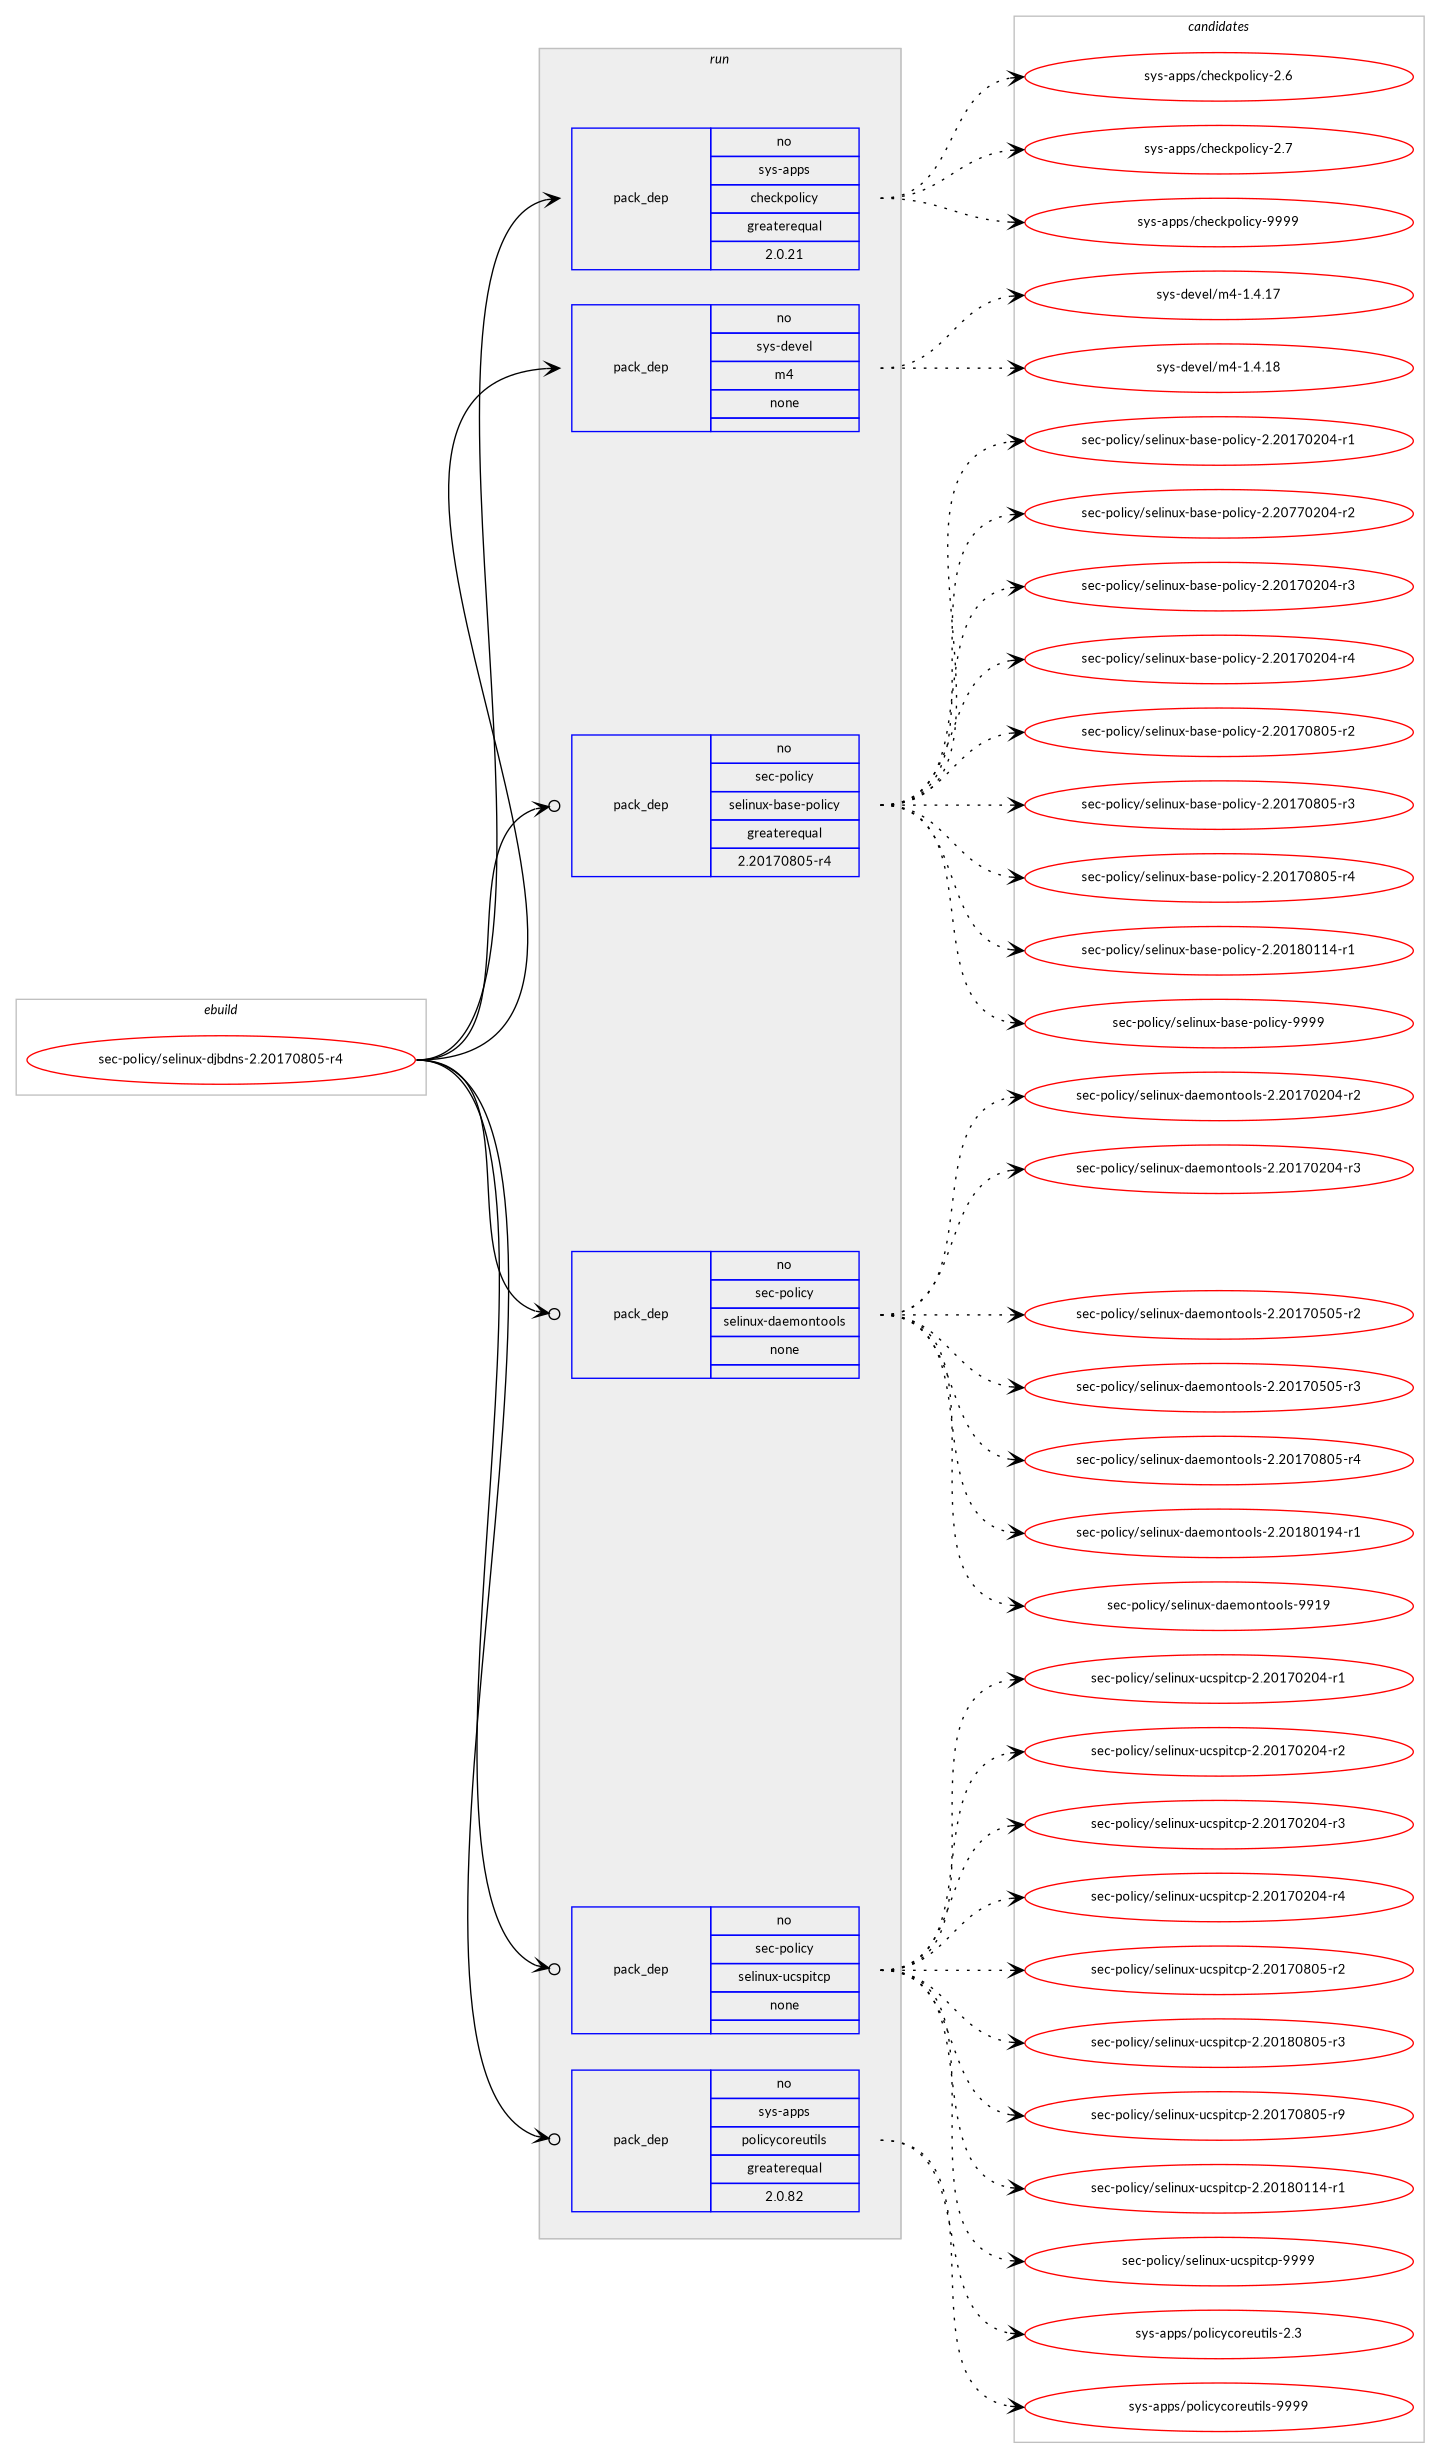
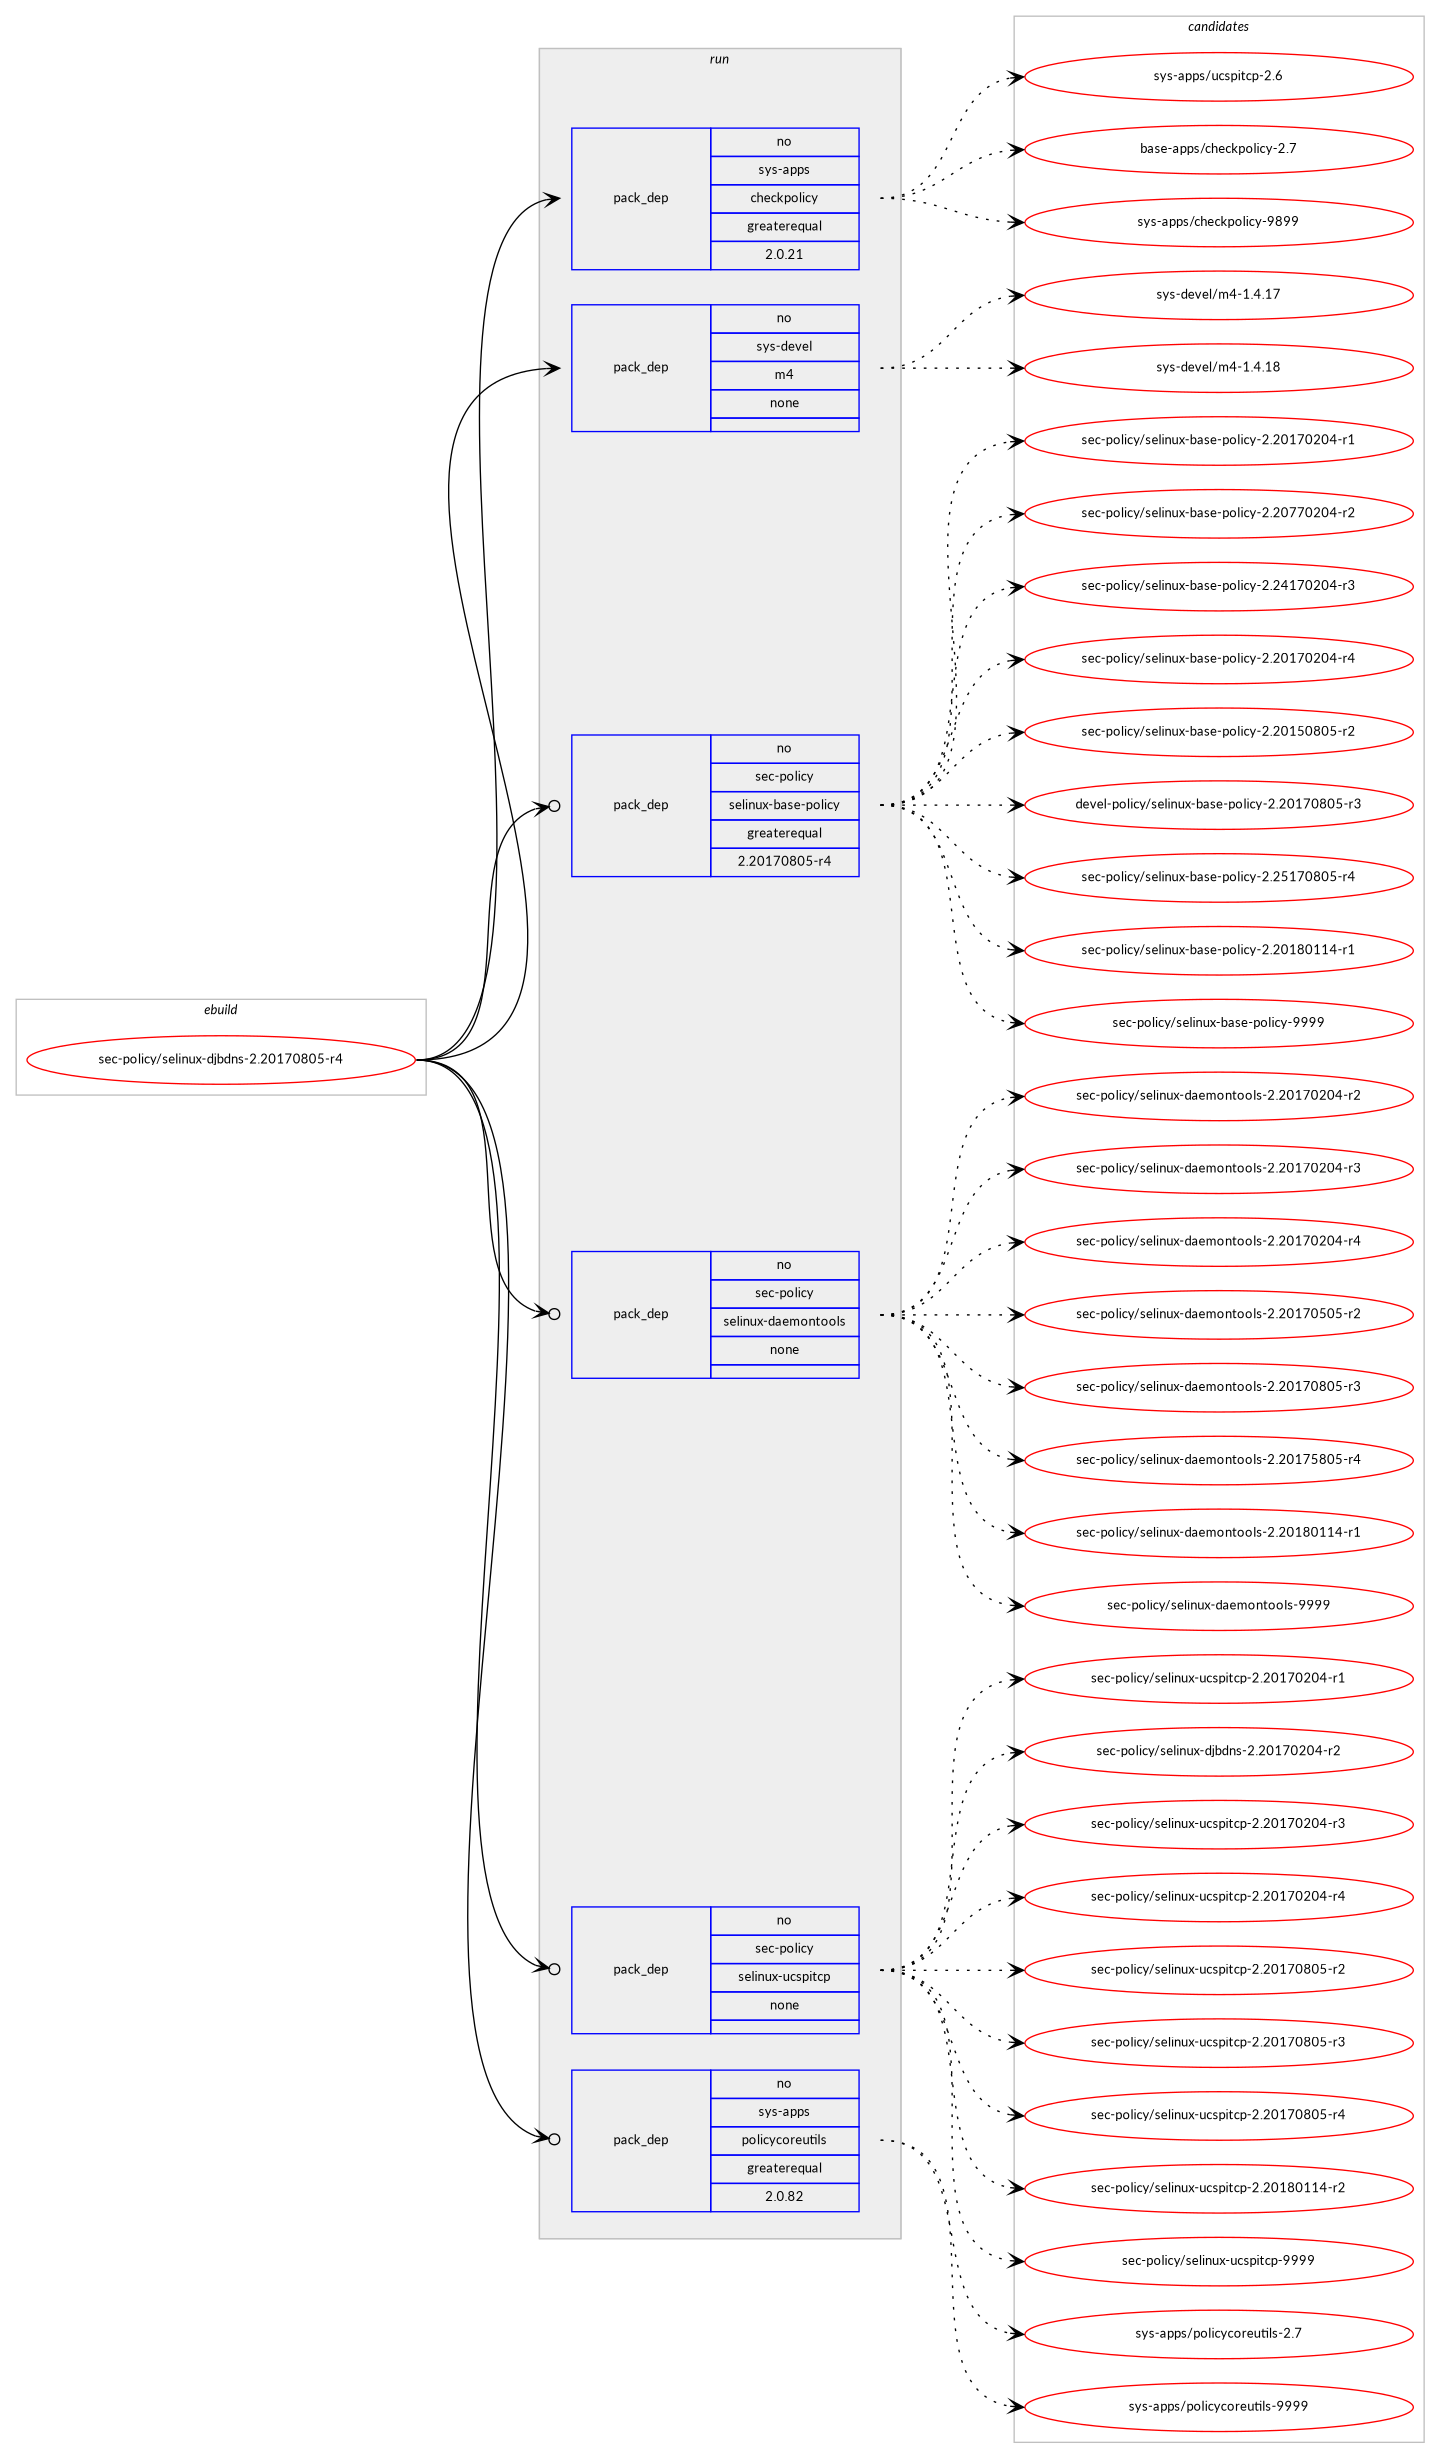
node "sys-apps/checkpolicy-2.6": label "sys-apps/checkpolicy-2.6" -> "sys-apps/ucspitcp-2.6"
node "sys-apps/checkpolicy-2.7": label "sys-apps/checkpolicy-2.7" -> "base-apps/checkpolicy-2.7"
node "sys-apps/checkpolicy-9999": label "sys-apps/checkpolicy-9999" -> "sys-apps/checkpolicy-9899"
node "sec-policy/selinux-base-policy-2.20170204-r3": label "sec-policy/selinux-base-policy-2.20170204-r3" -> "sec-policy/selinux-base-policy-2.24170204-r3"
node "sec-policy/selinux-base-policy-2.20170805-r2": label "sec-policy/selinux-base-policy-2.20170805-r2" -> "sec-policy/selinux-base-policy-2.20150805-r2"
node "sec-policy/selinux-base-policy-2.20170805-r3": label "sec-policy/selinux-base-policy-2.20170805-r3" -> "devel-policy/selinux-base-policy-2.20170805-r3"
node "sec-policy/selinux-base-policy-2.20170805-r4": label "sec-policy/selinux-base-policy-2.20170805-r4" -> "sec-policy/selinux-base-policy-2.25170805-r4"
node "sec-policy/selinux-daemontools-2.20170204-r4": added
node "sec-policy/selinux-daemontools-2.20170505-r3": label "sec-policy/selinux-daemontools-2.20170505-r3" -> "sec-policy/selinux-daemontools-2.20170805-r3"
node "sec-policy/selinux-daemontools-2.20170805-r4": label "sec-policy/selinux-daemontools-2.20170805-r4" -> "sec-policy/selinux-daemontools-2.20175805-r4"
node "sec-policy/selinux-daemontools-2.20180194-r1": label "sec-policy/selinux-daemontools-2.20180194-r1" -> "sec-policy/selinux-daemontools-2.20180114-r1"
node "sec-policy/selinux-daemontools-9919": label "sec-policy/selinux-daemontools-9919" -> "sec-policy/selinux-daemontools-9999"
node "sec-policy/selinux-ucspitcp-2.20170204-r2": label "sec-policy/selinux-ucspitcp-2.20170204-r2" -> "sec-policy/selinux-djbdns-2.20170204-r2"
node "sec-policy/selinux-ucspitcp-2.20180805-r3": label "sec-policy/selinux-ucspitcp-2.20180805-r3" -> "sec-policy/selinux-ucspitcp-2.20170805-r3"
node "sec-policy/selinux-ucspitcp-2.20170805-r9": label "sec-policy/selinux-ucspitcp-2.20170805-r9" -> "sec-policy/selinux-ucspitcp-2.20170805-r4"
node "sec-policy/selinux-ucspitcp-2.20180114-r1": label "sec-policy/selinux-ucspitcp-2.20180114-r1" -> "sec-policy/selinux-ucspitcp-2.20180114-r2"
node "sys-apps/policycoreutils-2.3": label "sys-apps/policycoreutils-2.3" -> "sys-apps/policycoreutils-2.7"
